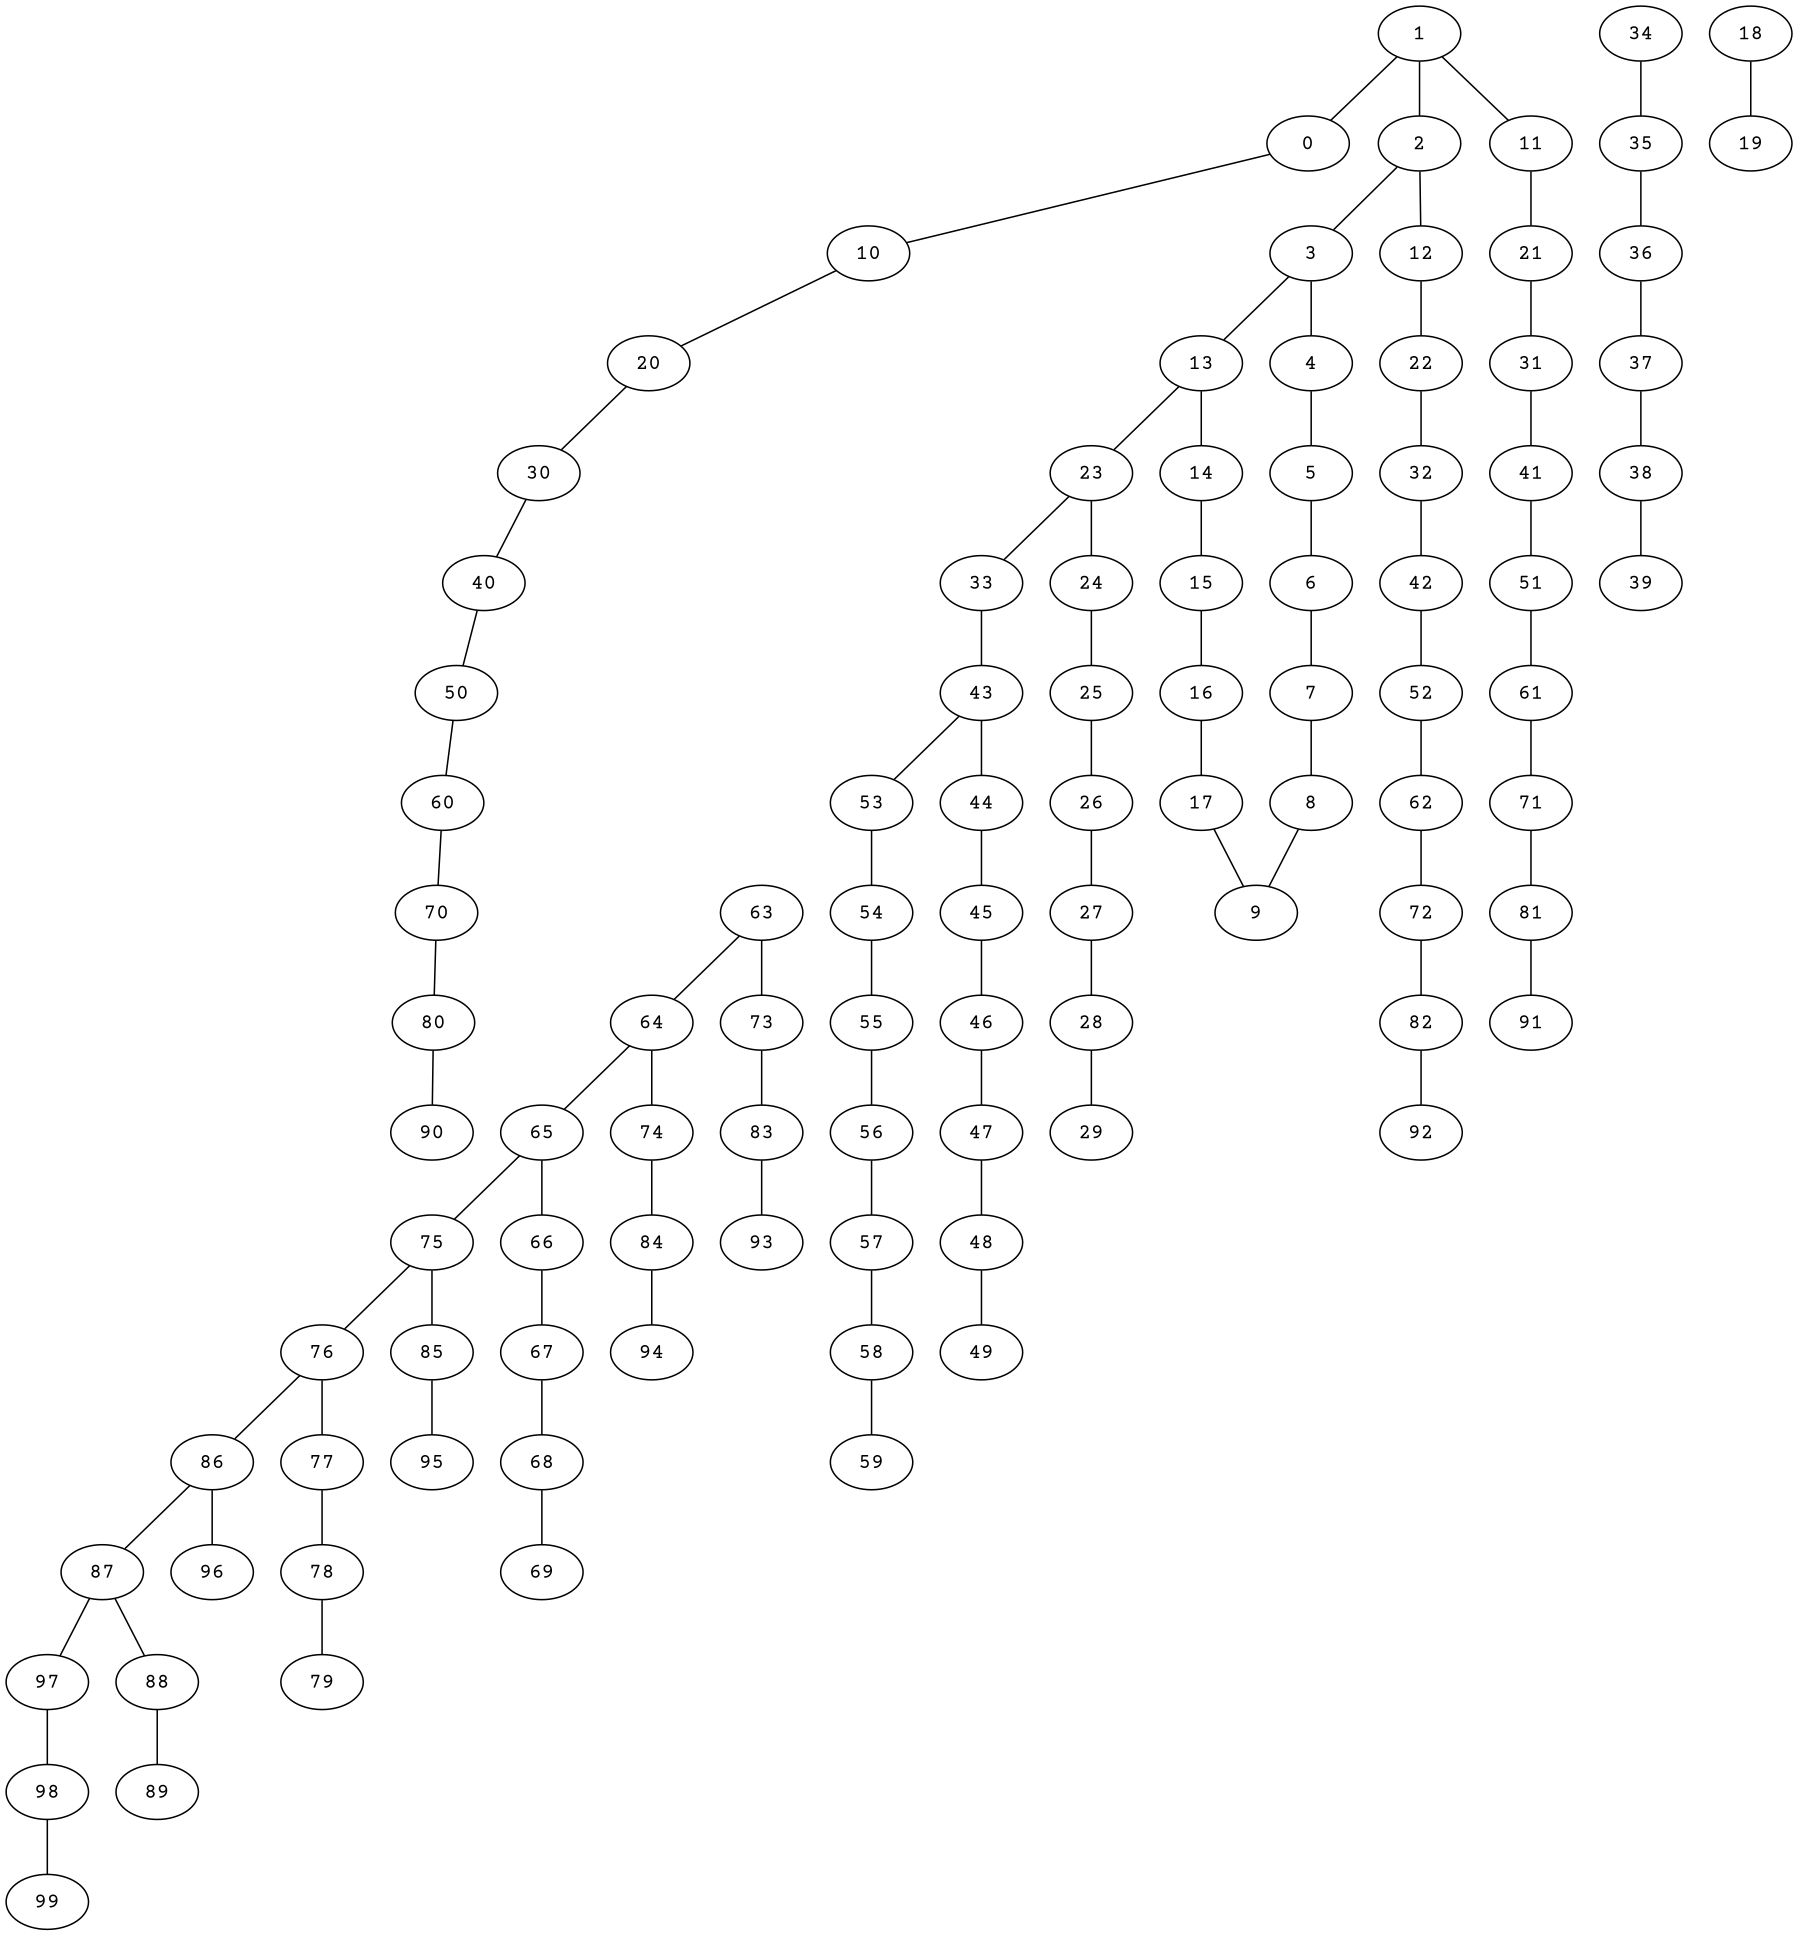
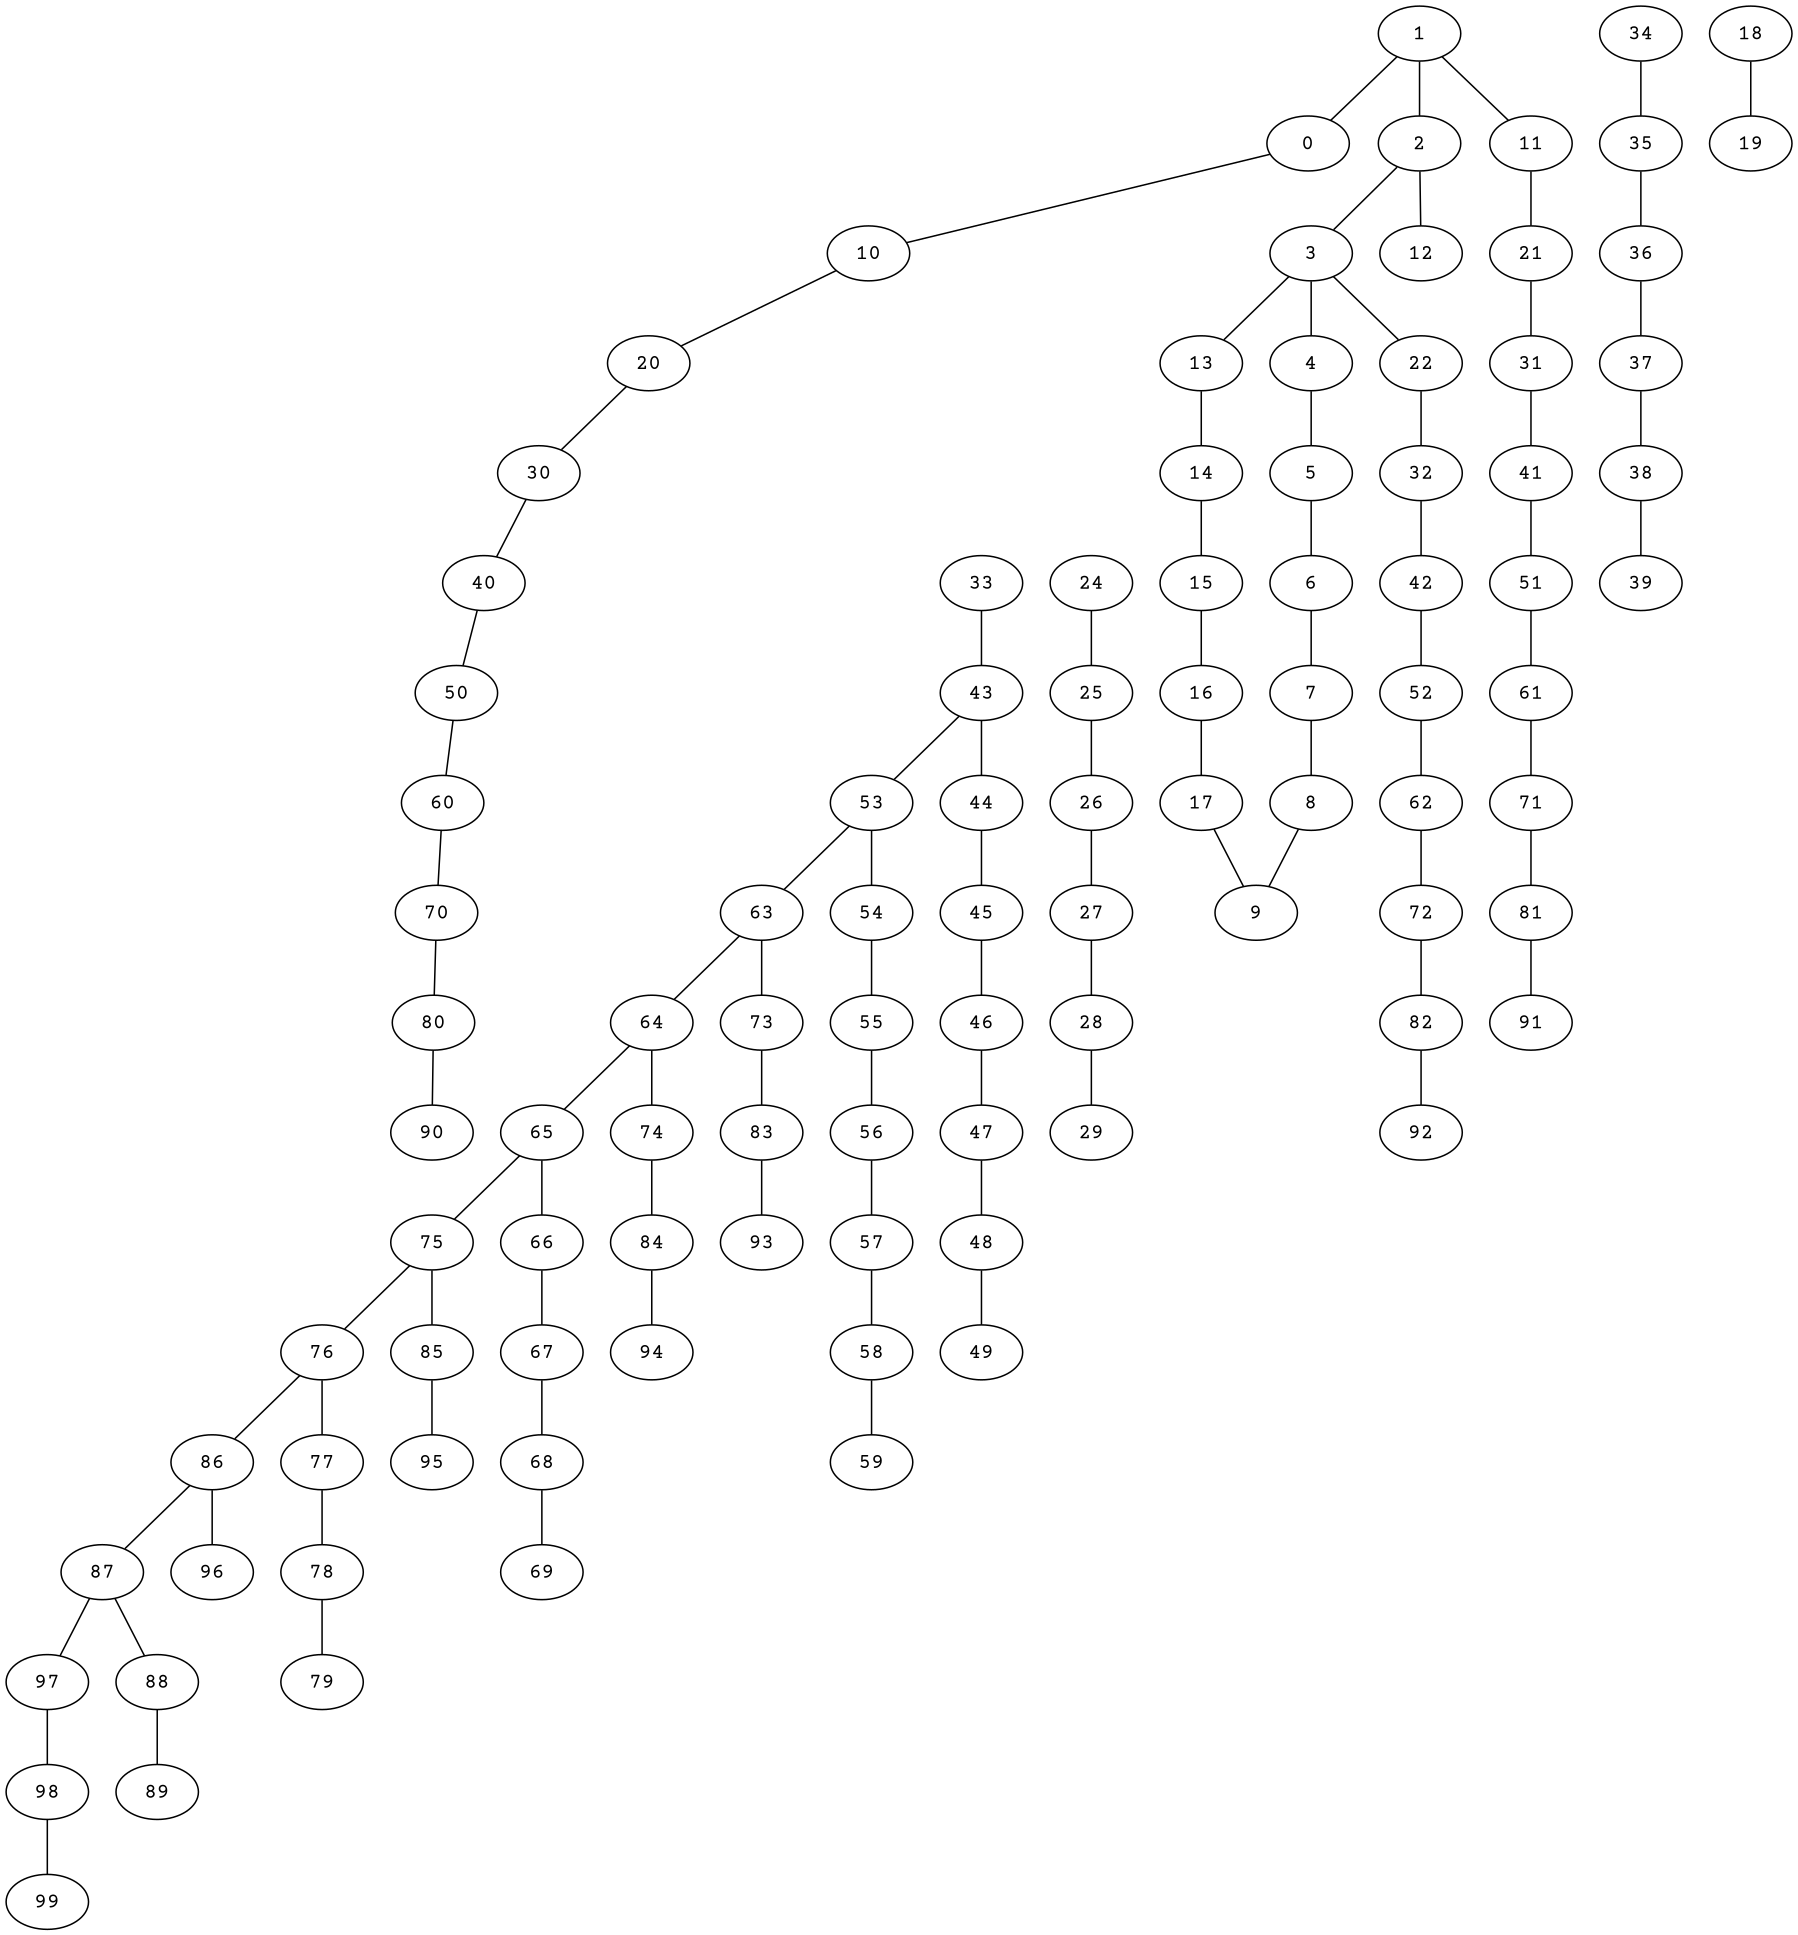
edge "12" -- "22": now "3" -- "22"
node "23": removed
edge "53" -- "63": added
